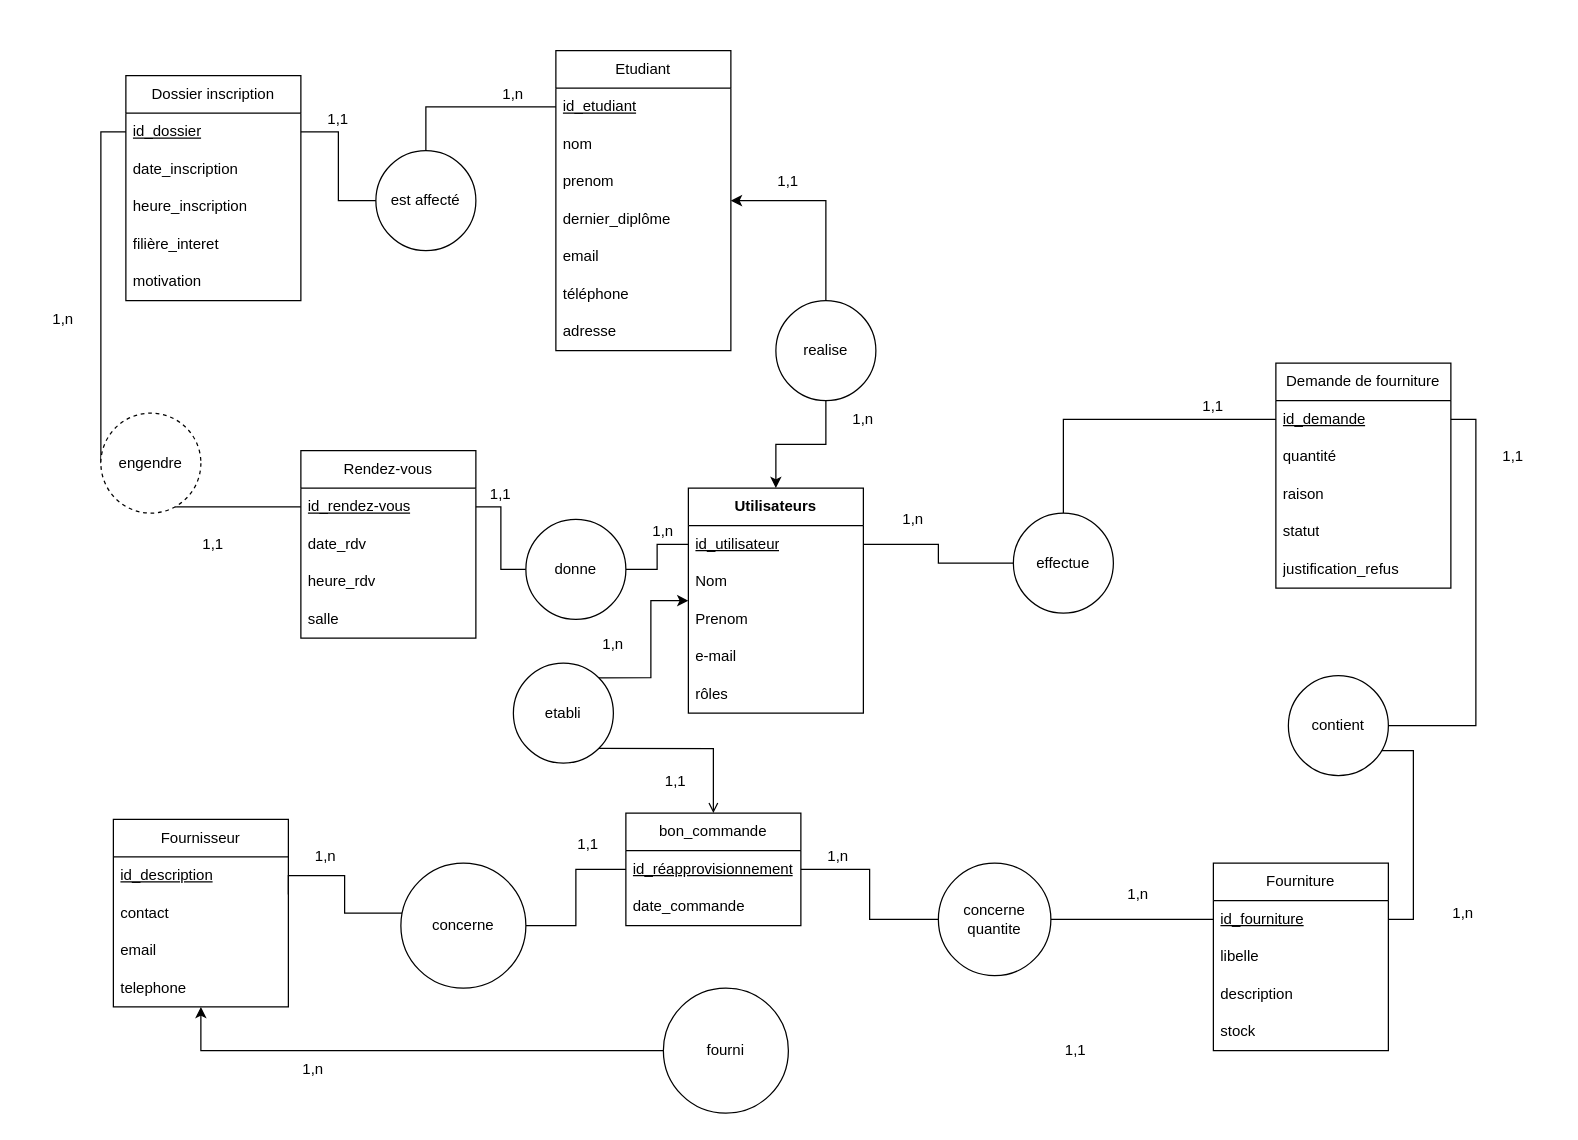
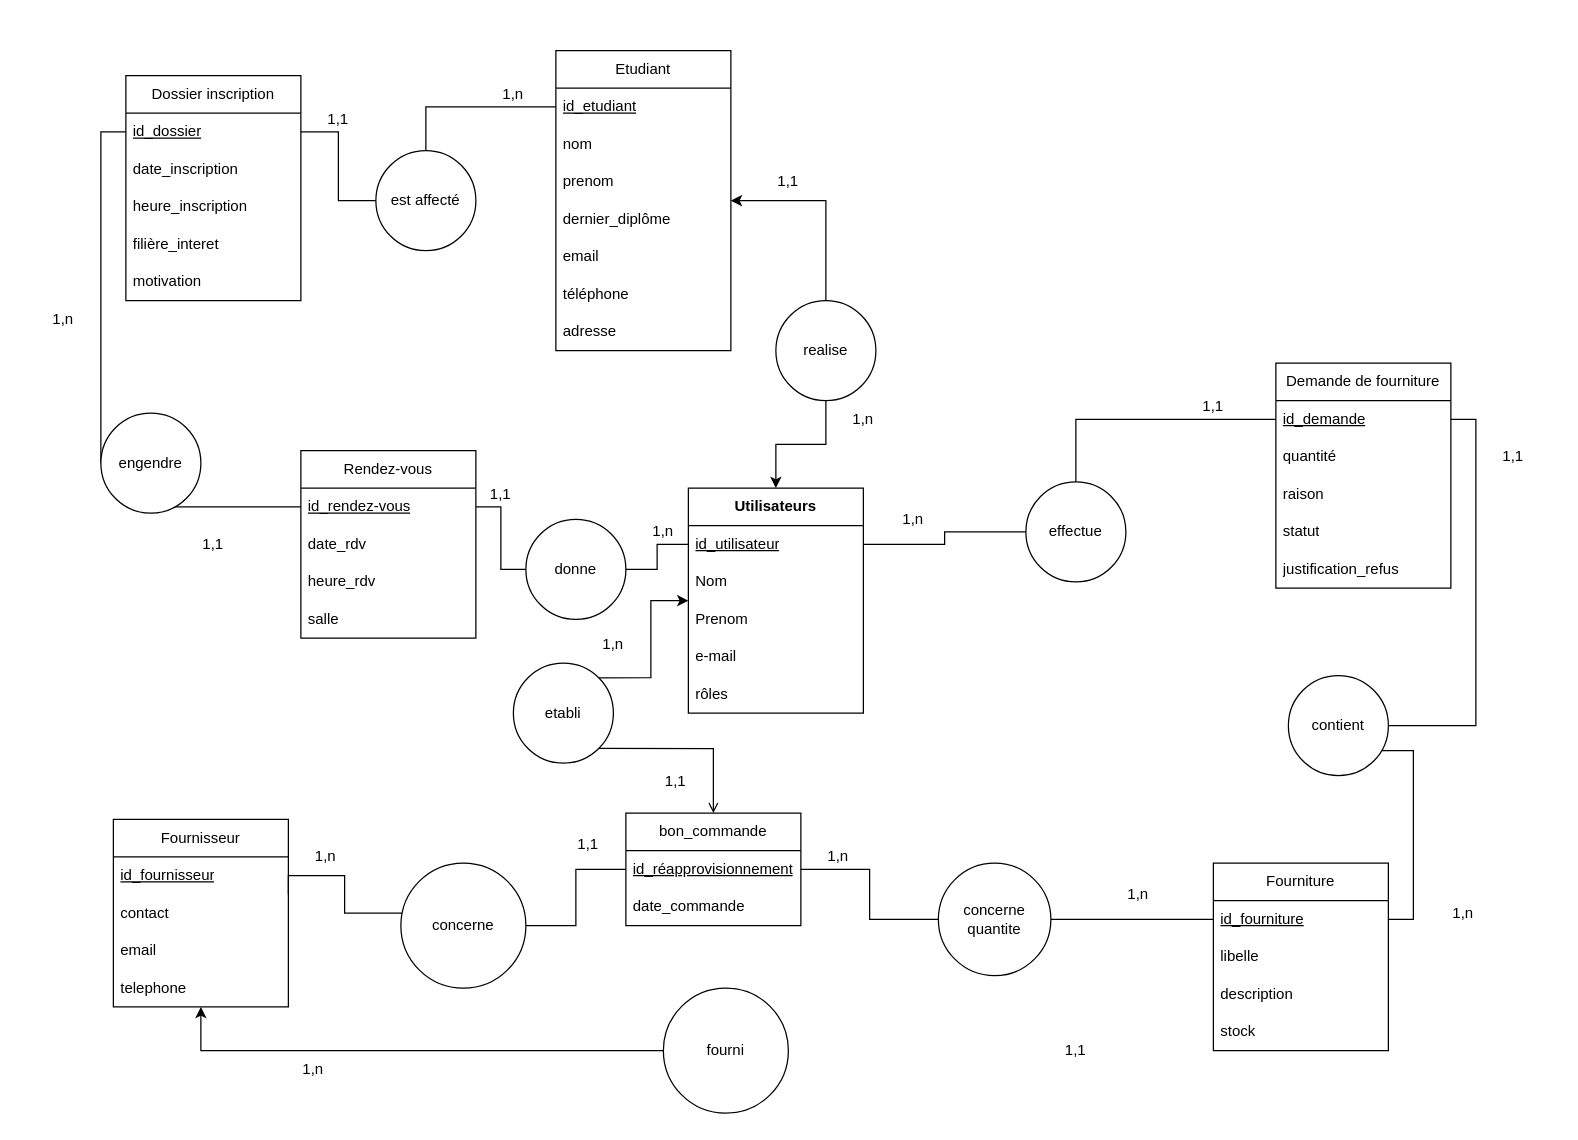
node "engendre": style dashed -> solid
node "effectue": moved (1063, 563) -> (1076, 532)
node "id_description": label "id_description" -> "id_fournisseur"
